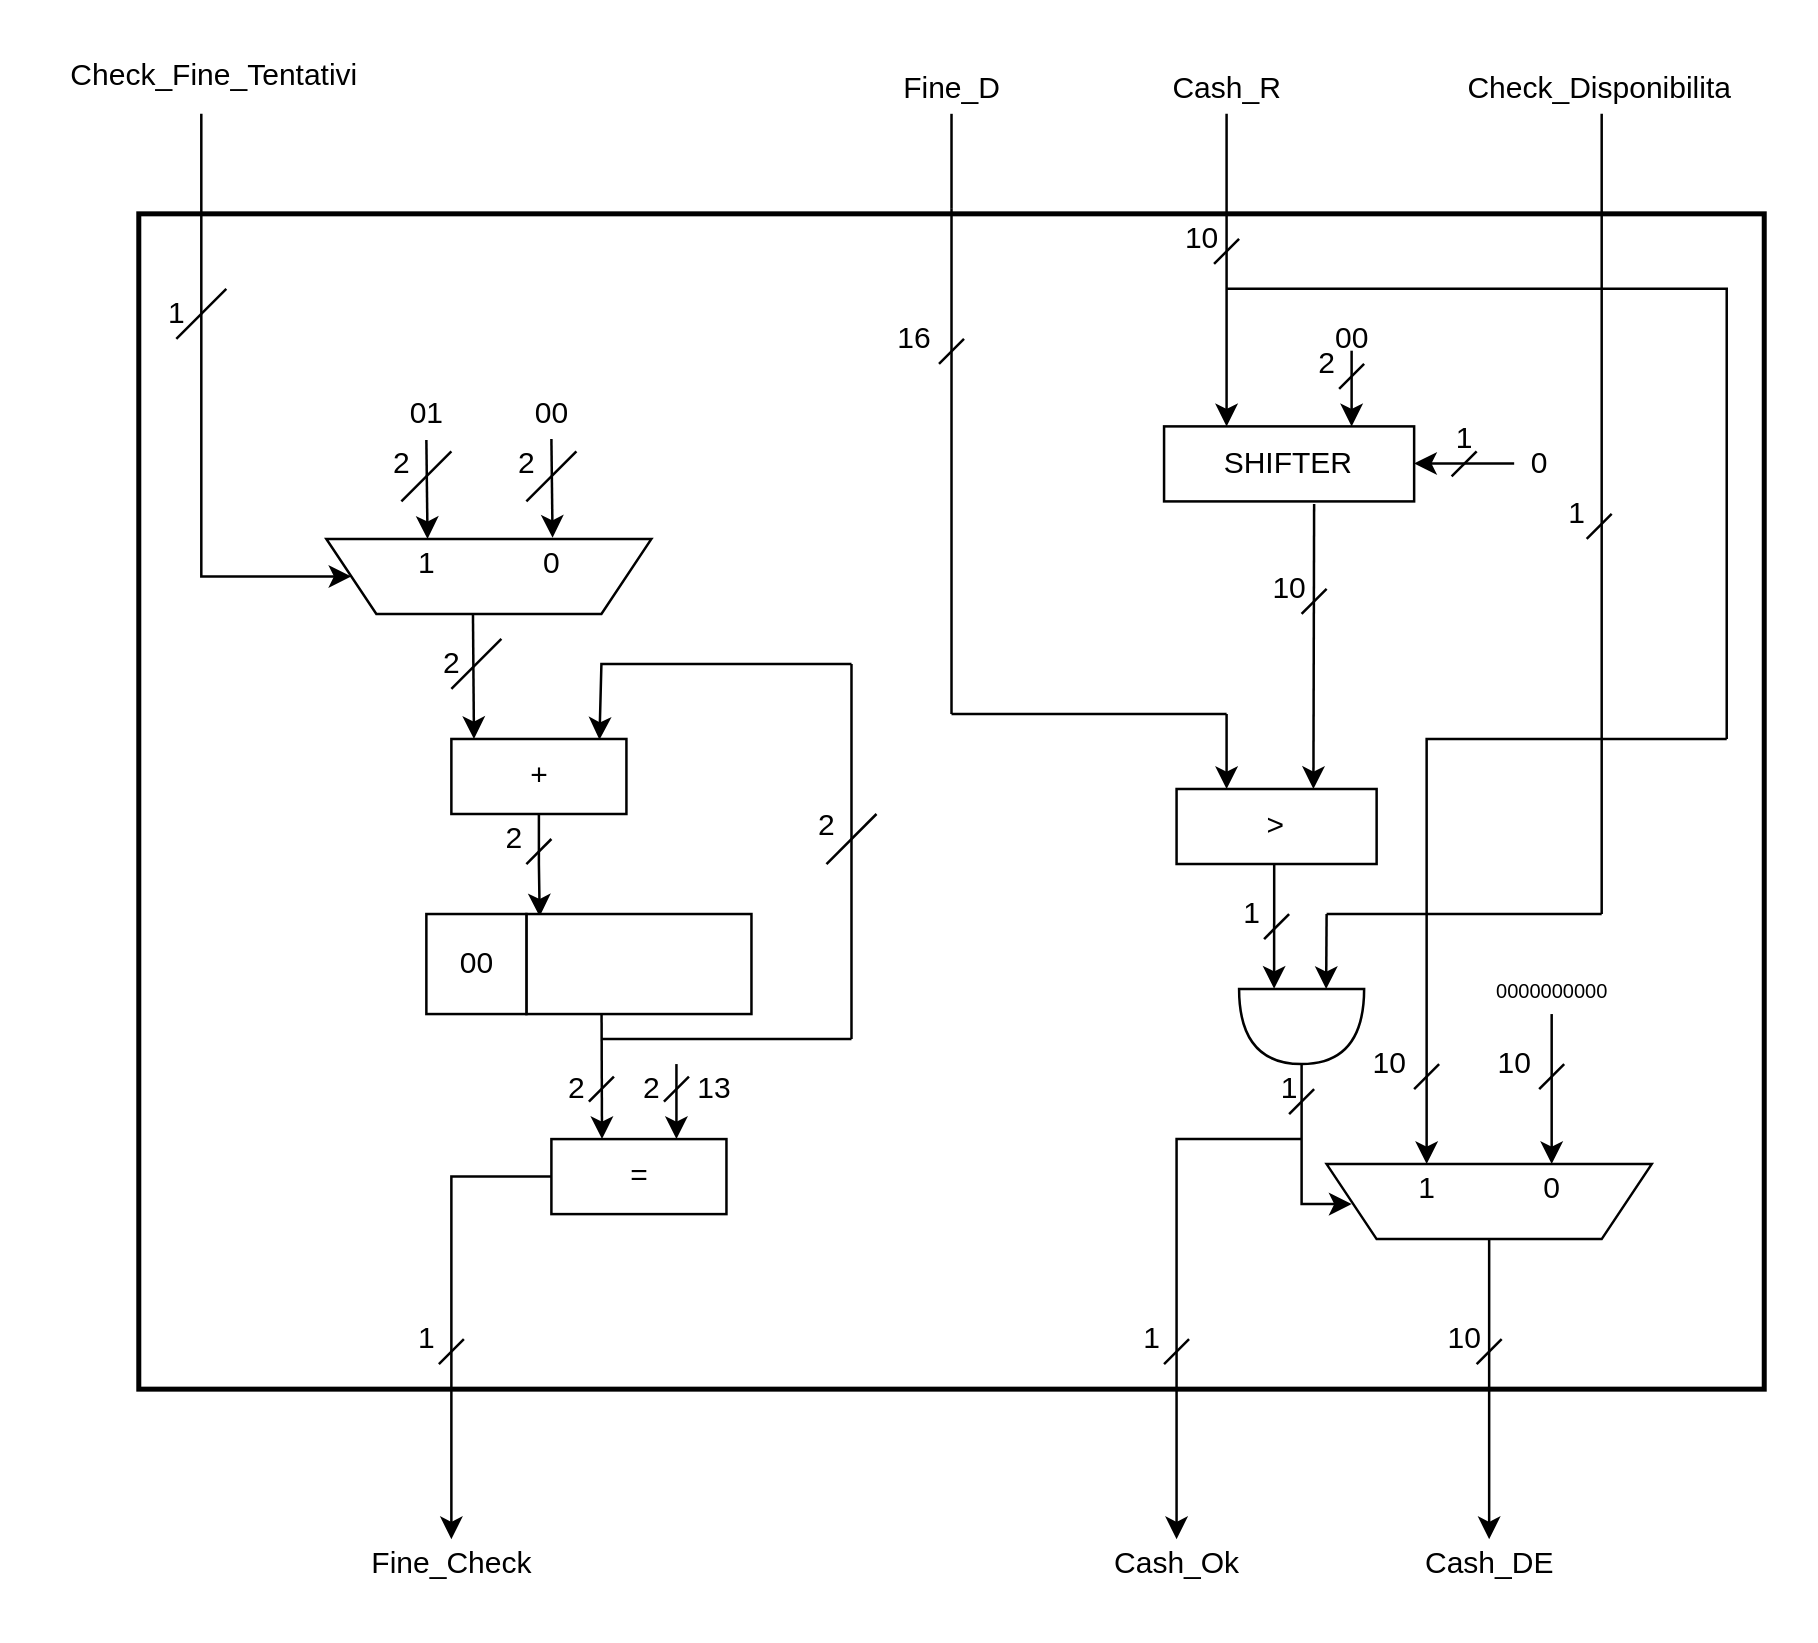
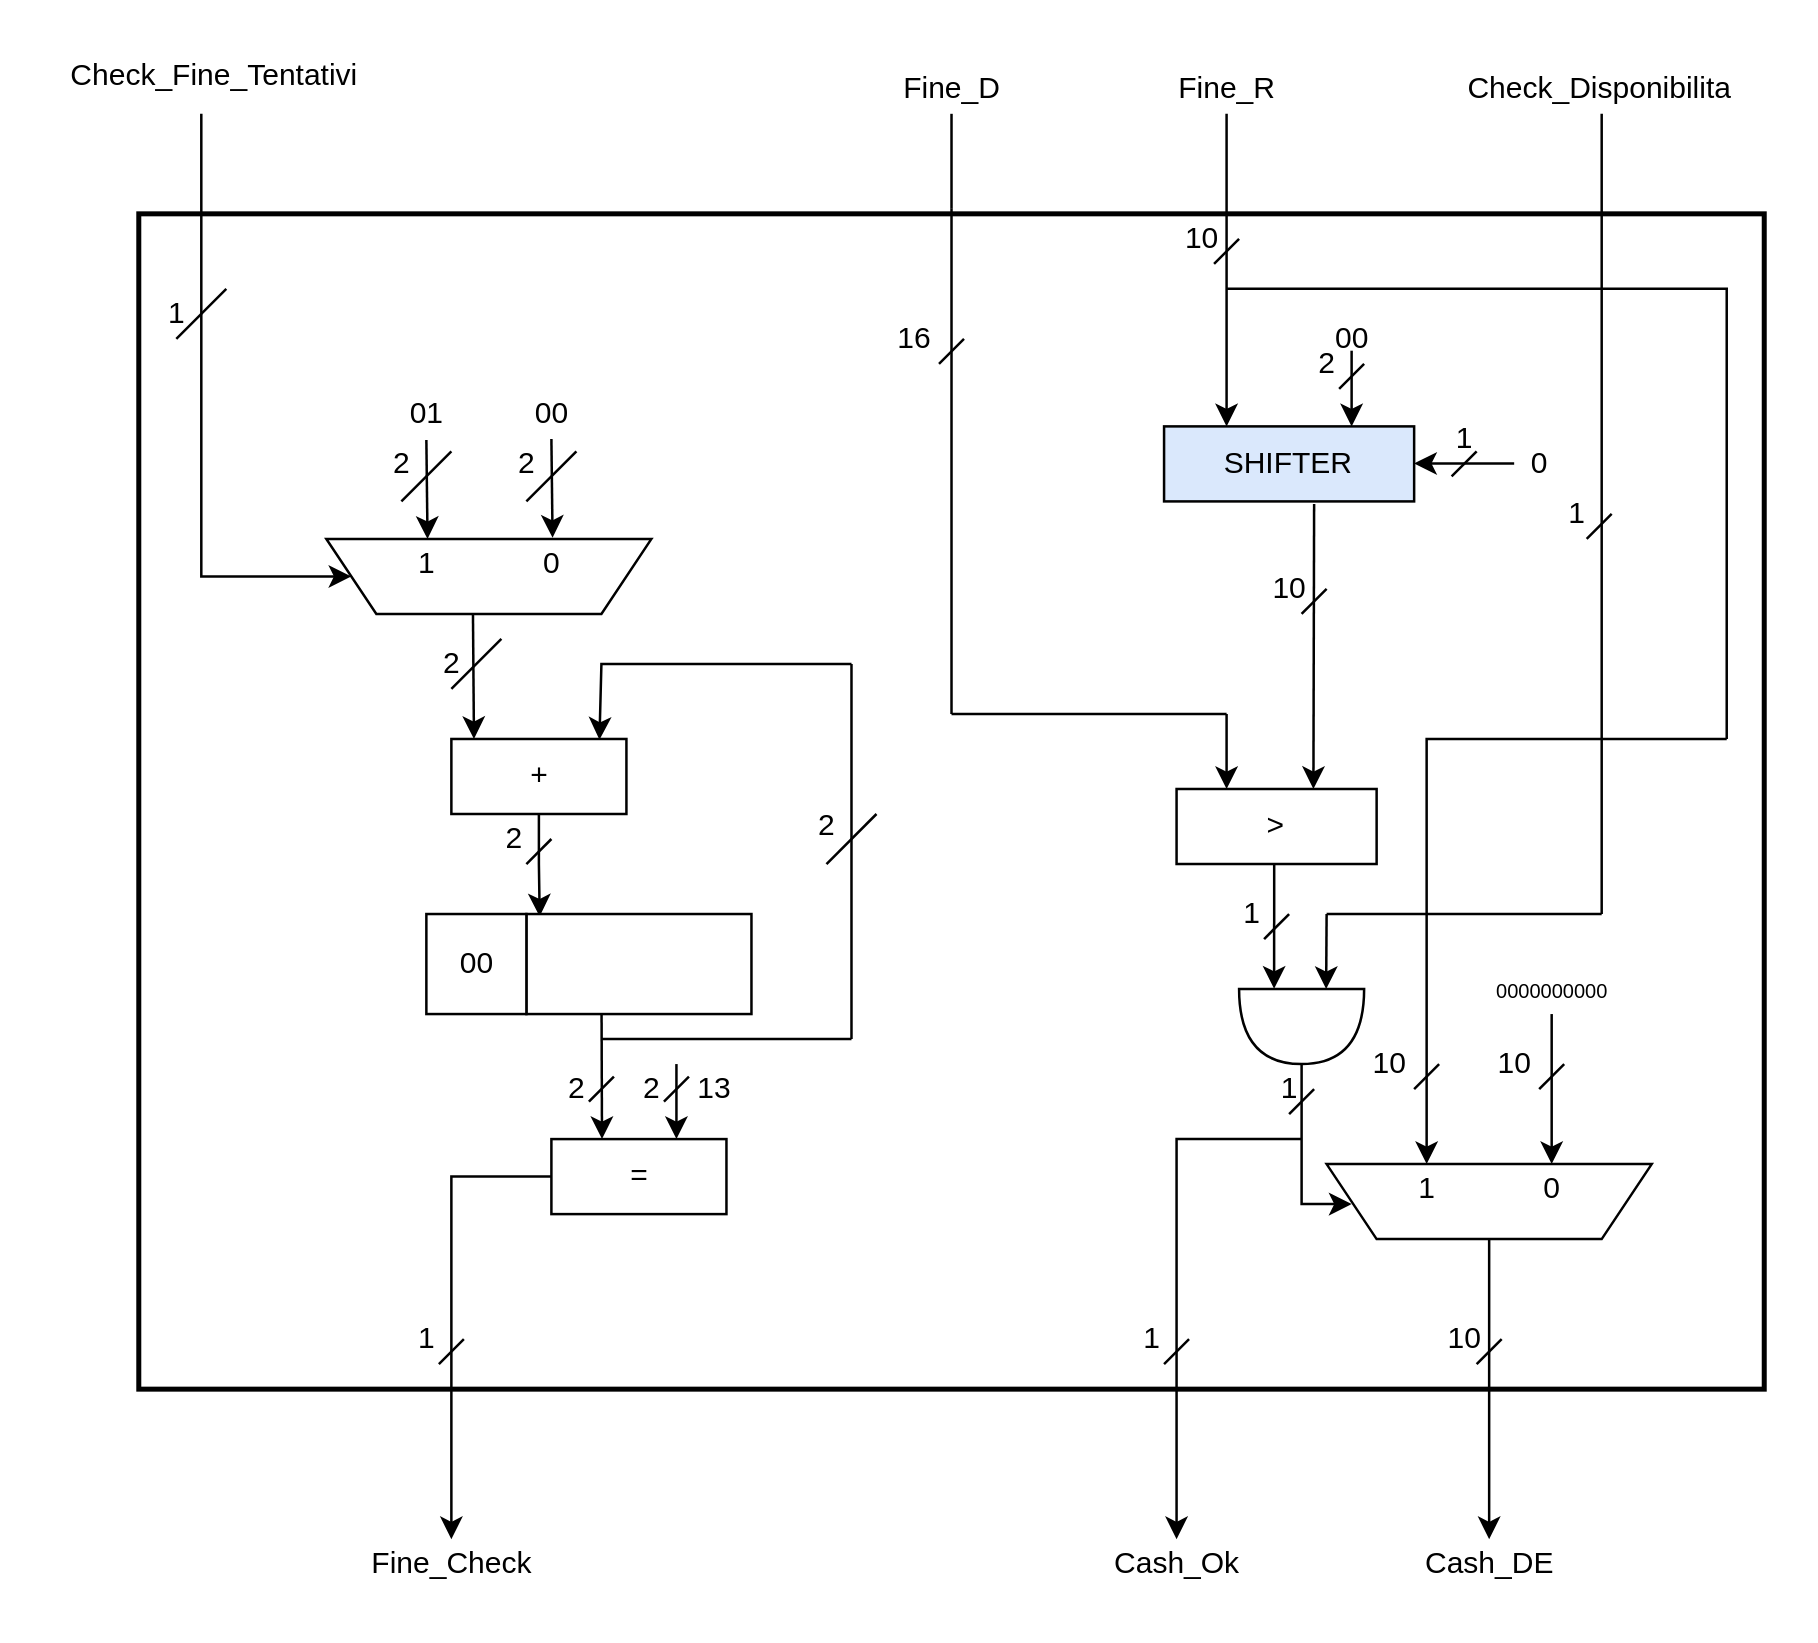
node "Cash_R": label "Cash_R" -> "Fine_R"
node "SHIFTER": fillcolor #ffffff -> #dae8fc
